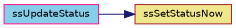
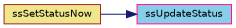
edge "ssUpdateStatus" -> "ssSetStatusNow": reversed
